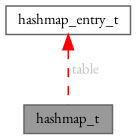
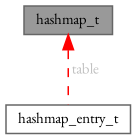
edge "hashmap_t" -> "hashmap_entry_t": reversed
